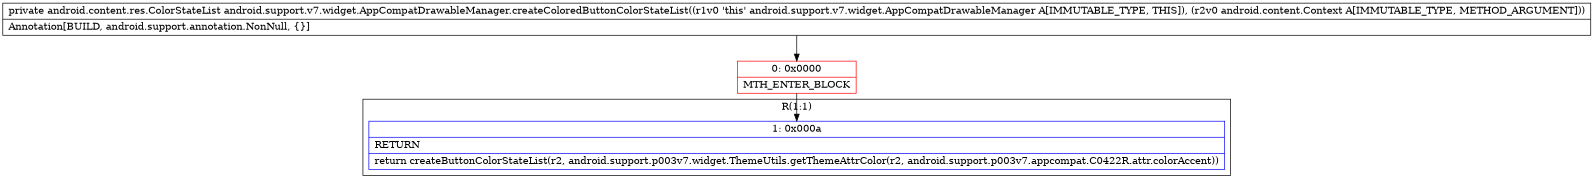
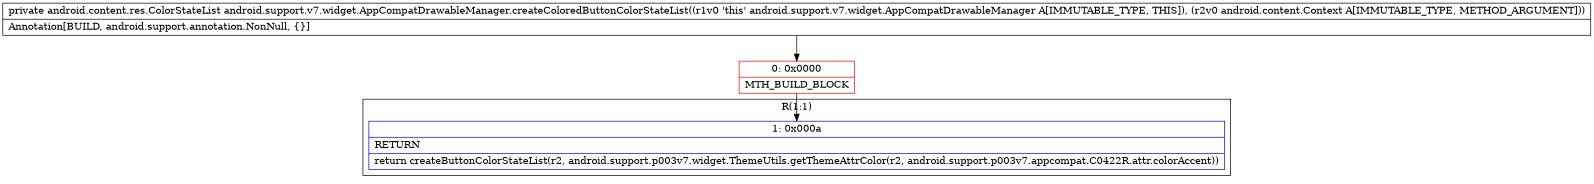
node "0: 0x0000": text "MTH_ENTER_BLOCK" -> "MTH_BUILD_BLOCK"
